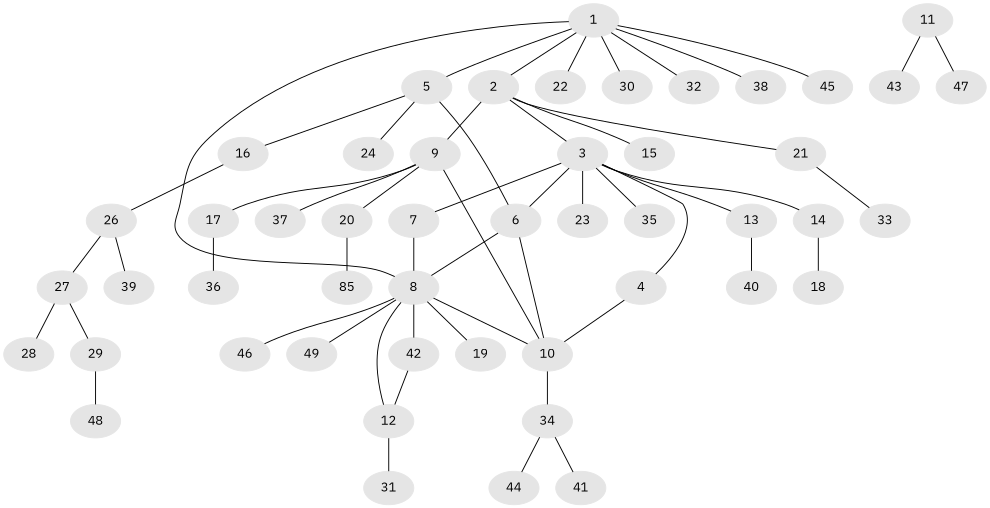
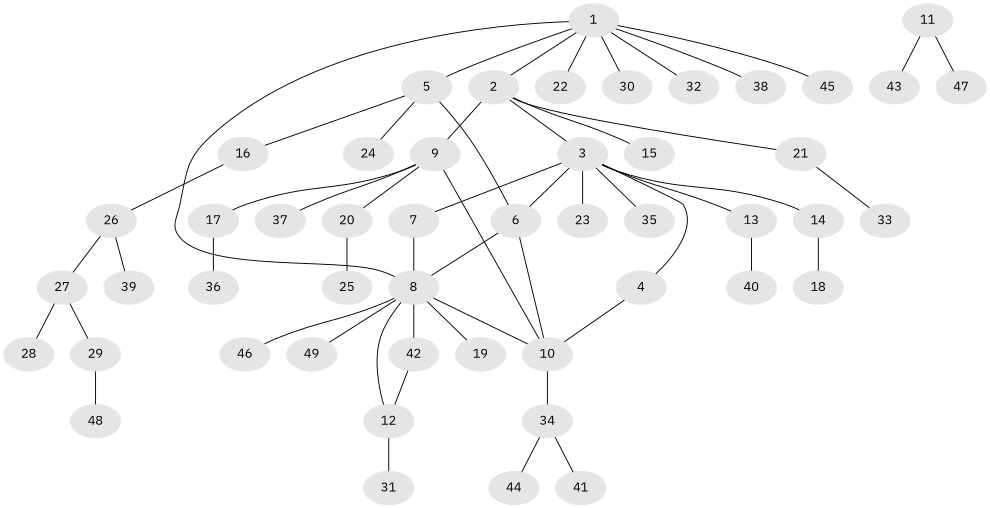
node "85": label "85" -> "25"
